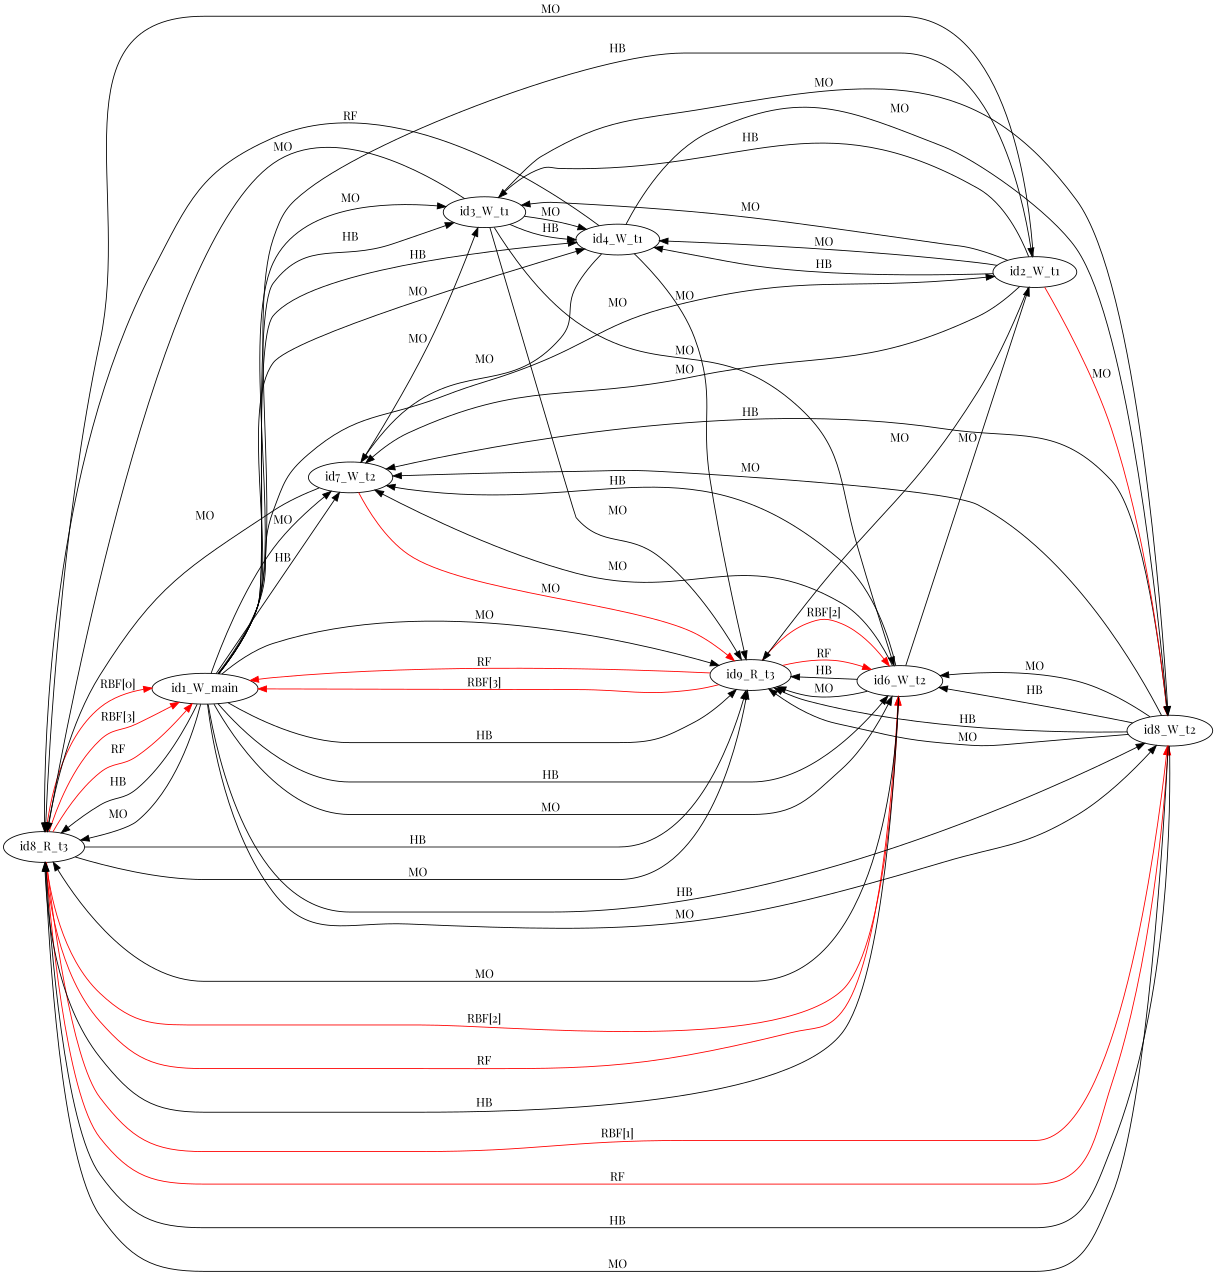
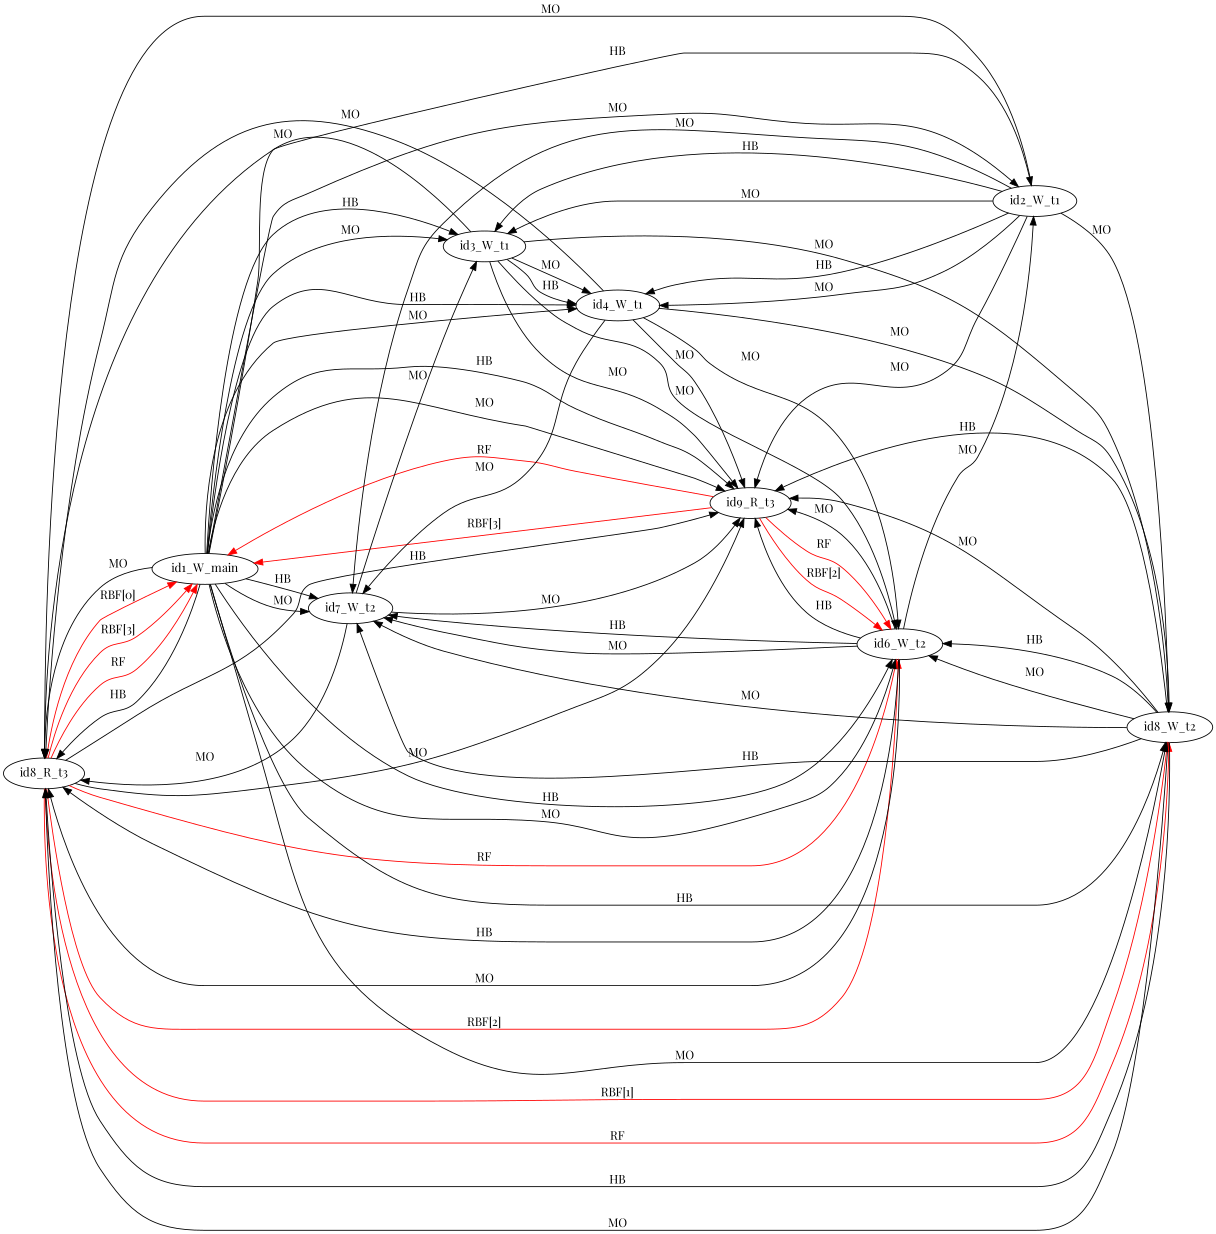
edge "id4_W_t1" -> "id8_R_t3": label "RF" -> "MO"
edge "id4_W_t1" -> "id6_W_t2": added, label "MO"
edge "id2_W_t1" -> "id8_W_t2": color red -> black
edge "id7_W_t2" -> "id9_R_t3": color red -> black
